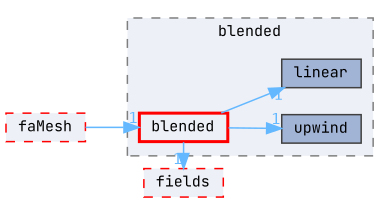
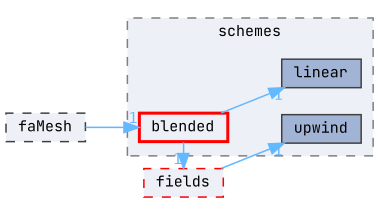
cluster "blended": label "blended" -> "schemes"
node "faMesh": color red -> grey25
edge "blended" -> "upwind": now "fields" -> "upwind"
